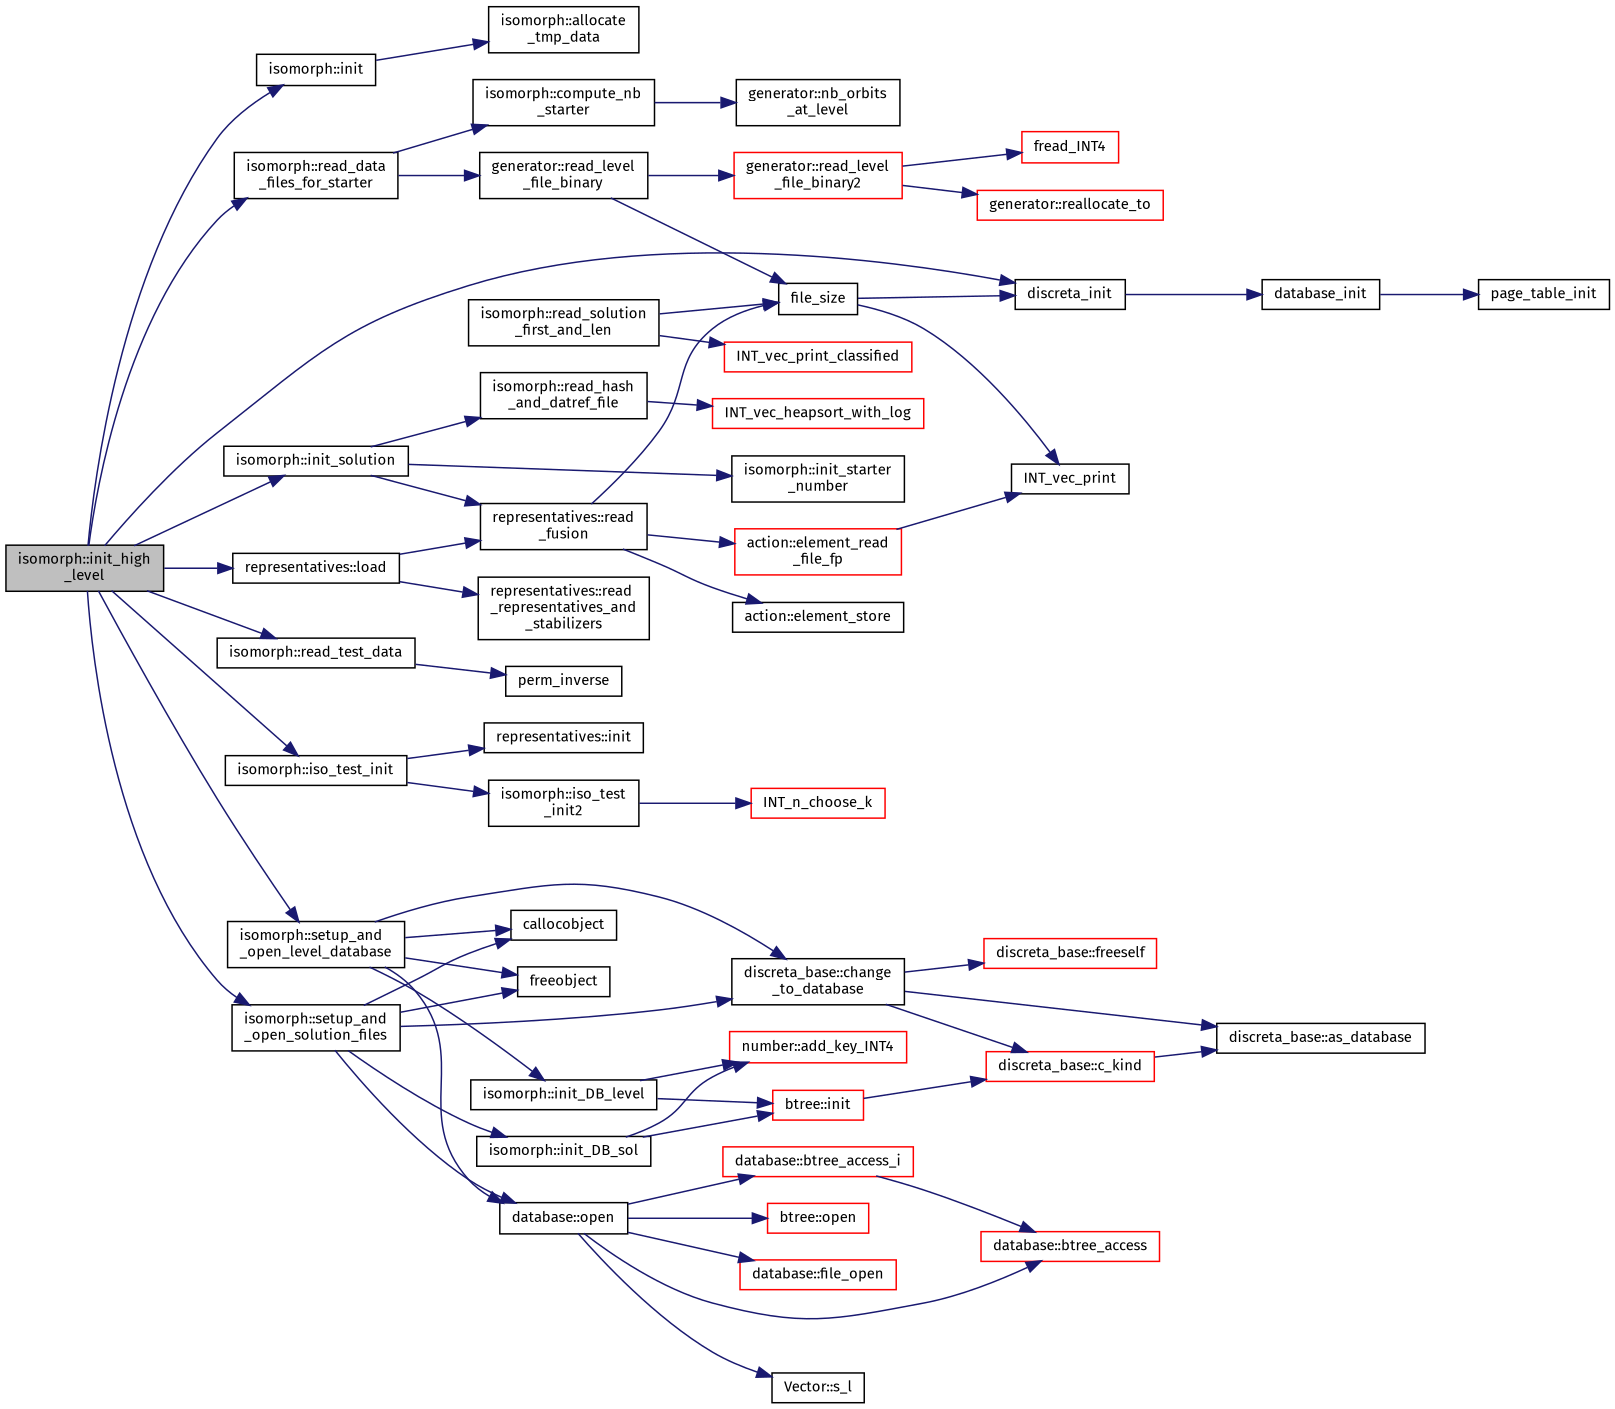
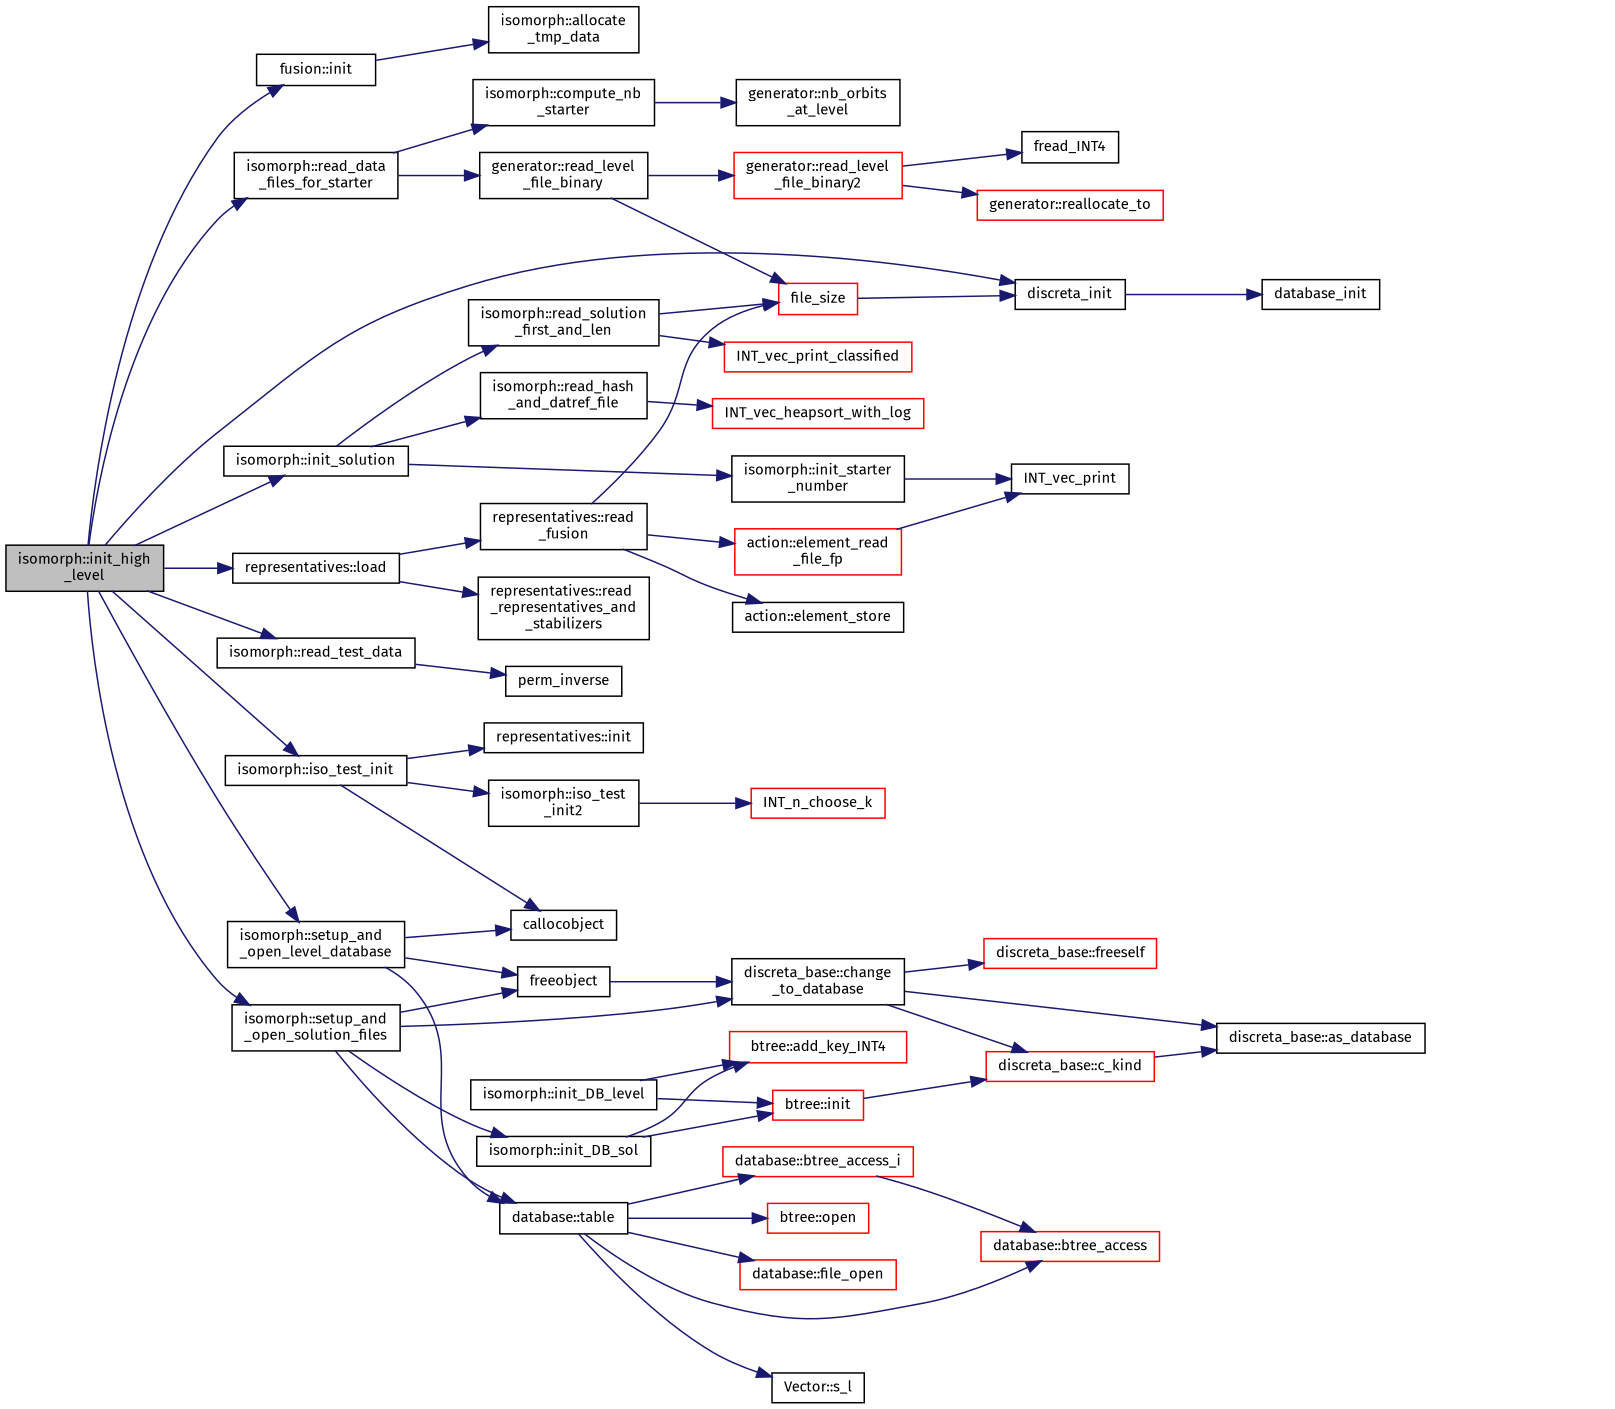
node "isomorph::init": label "isomorph::init" -> "fusion::init"
node "fread_INT4": color red -> black
node "page_table_init": removed
node "file_size": color black -> red
edge "file_size" -> "INT_vec_print": now "isomorph::init_starter _number" -> "INT_vec_print"
edge "isomorph::init_solution" -> "representatives::read _fusion": now "isomorph::init_solution" -> "isomorph::read_solution _first_and_len"
edge "isomorph::setup_and _open_level_database" -> "discreta_base::change _to_database": now "freeobject" -> "discreta_base::change _to_database"
edge "isomorph::setup_and _open_solution_files" -> "callocobject": now "isomorph::iso_test_init" -> "callocobject"
edge "isomorph::setup_and _open_level_database" -> "isomorph::init_DB_level": removed
node "number::add_key_INT4": label "number::add_key_INT4" -> "btree::add_key_INT4"
node "database::open": label "database::open" -> "database::table"
